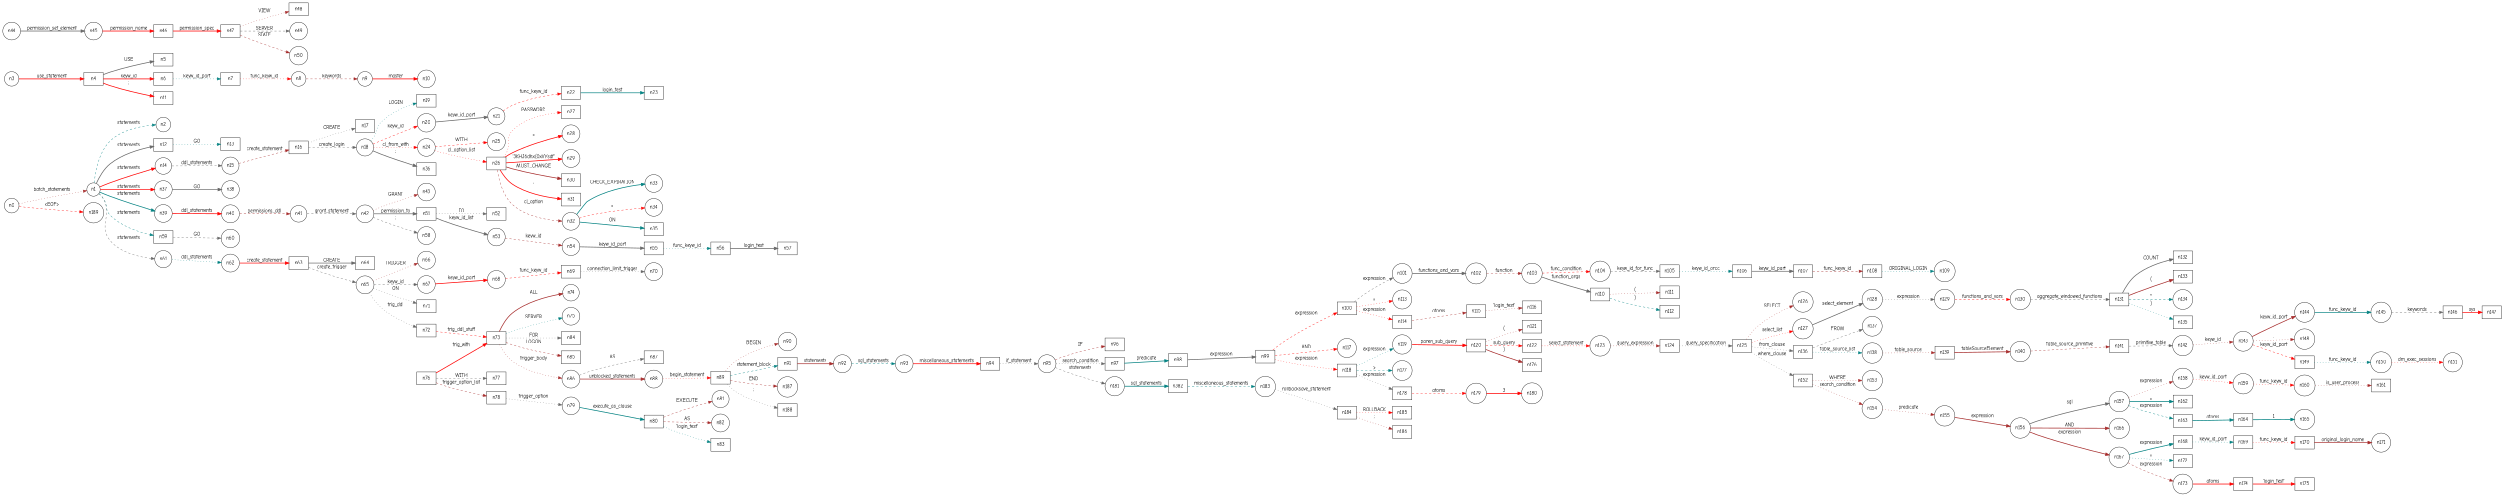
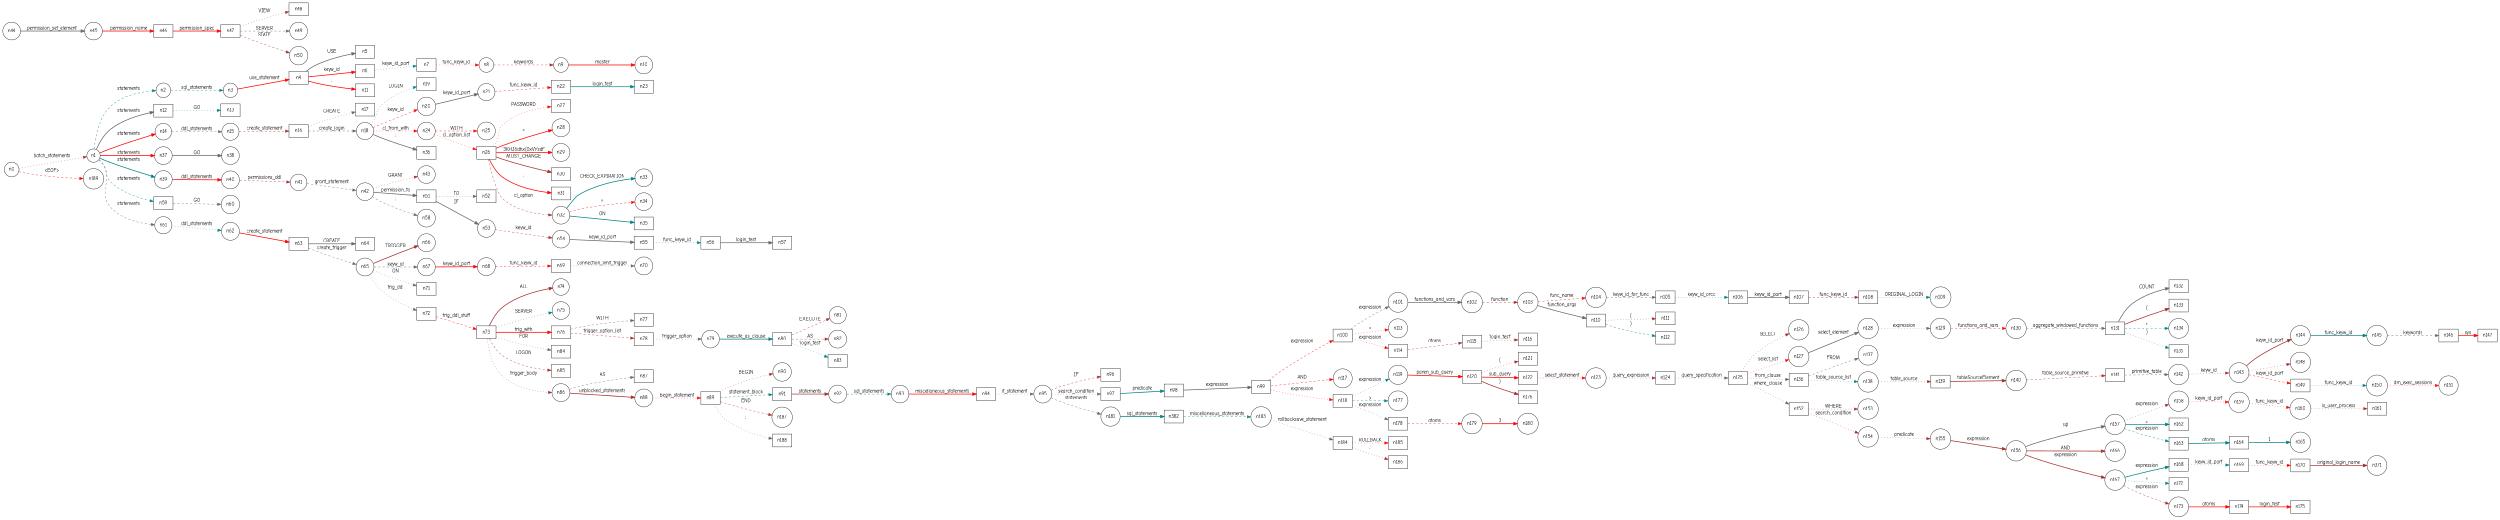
edge "n2" -> "n3": added, label "sql_statements"
edge "n51" -> "n53": label "keyw_id_list" -> "IF"
edge "n103" -> "n104": label "func_condition" -> "func_name"
edge "n65" -> "n66": style dotted -> bold
edge "n120" -> "n122": style dashed -> bold
edge "n76" -> "n73": reversed
node "n171": label "n171" -> "n371"
